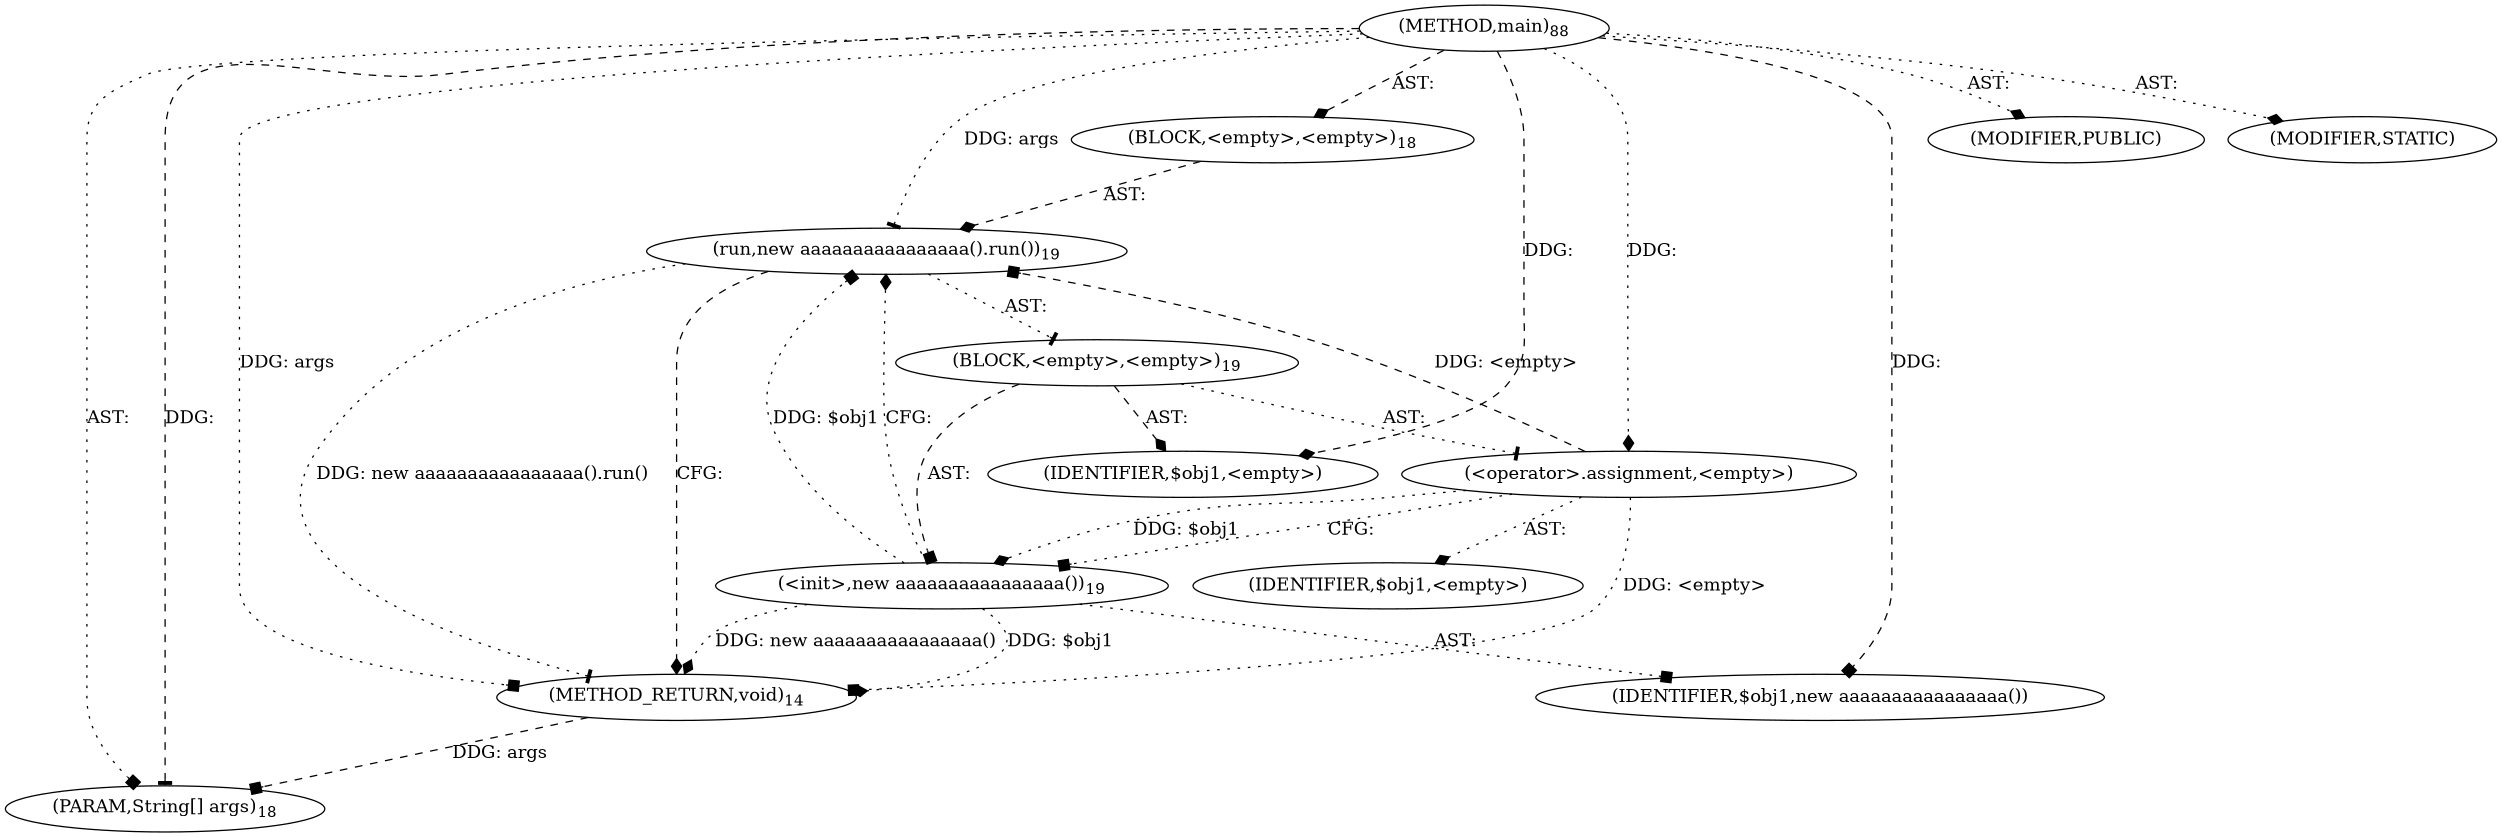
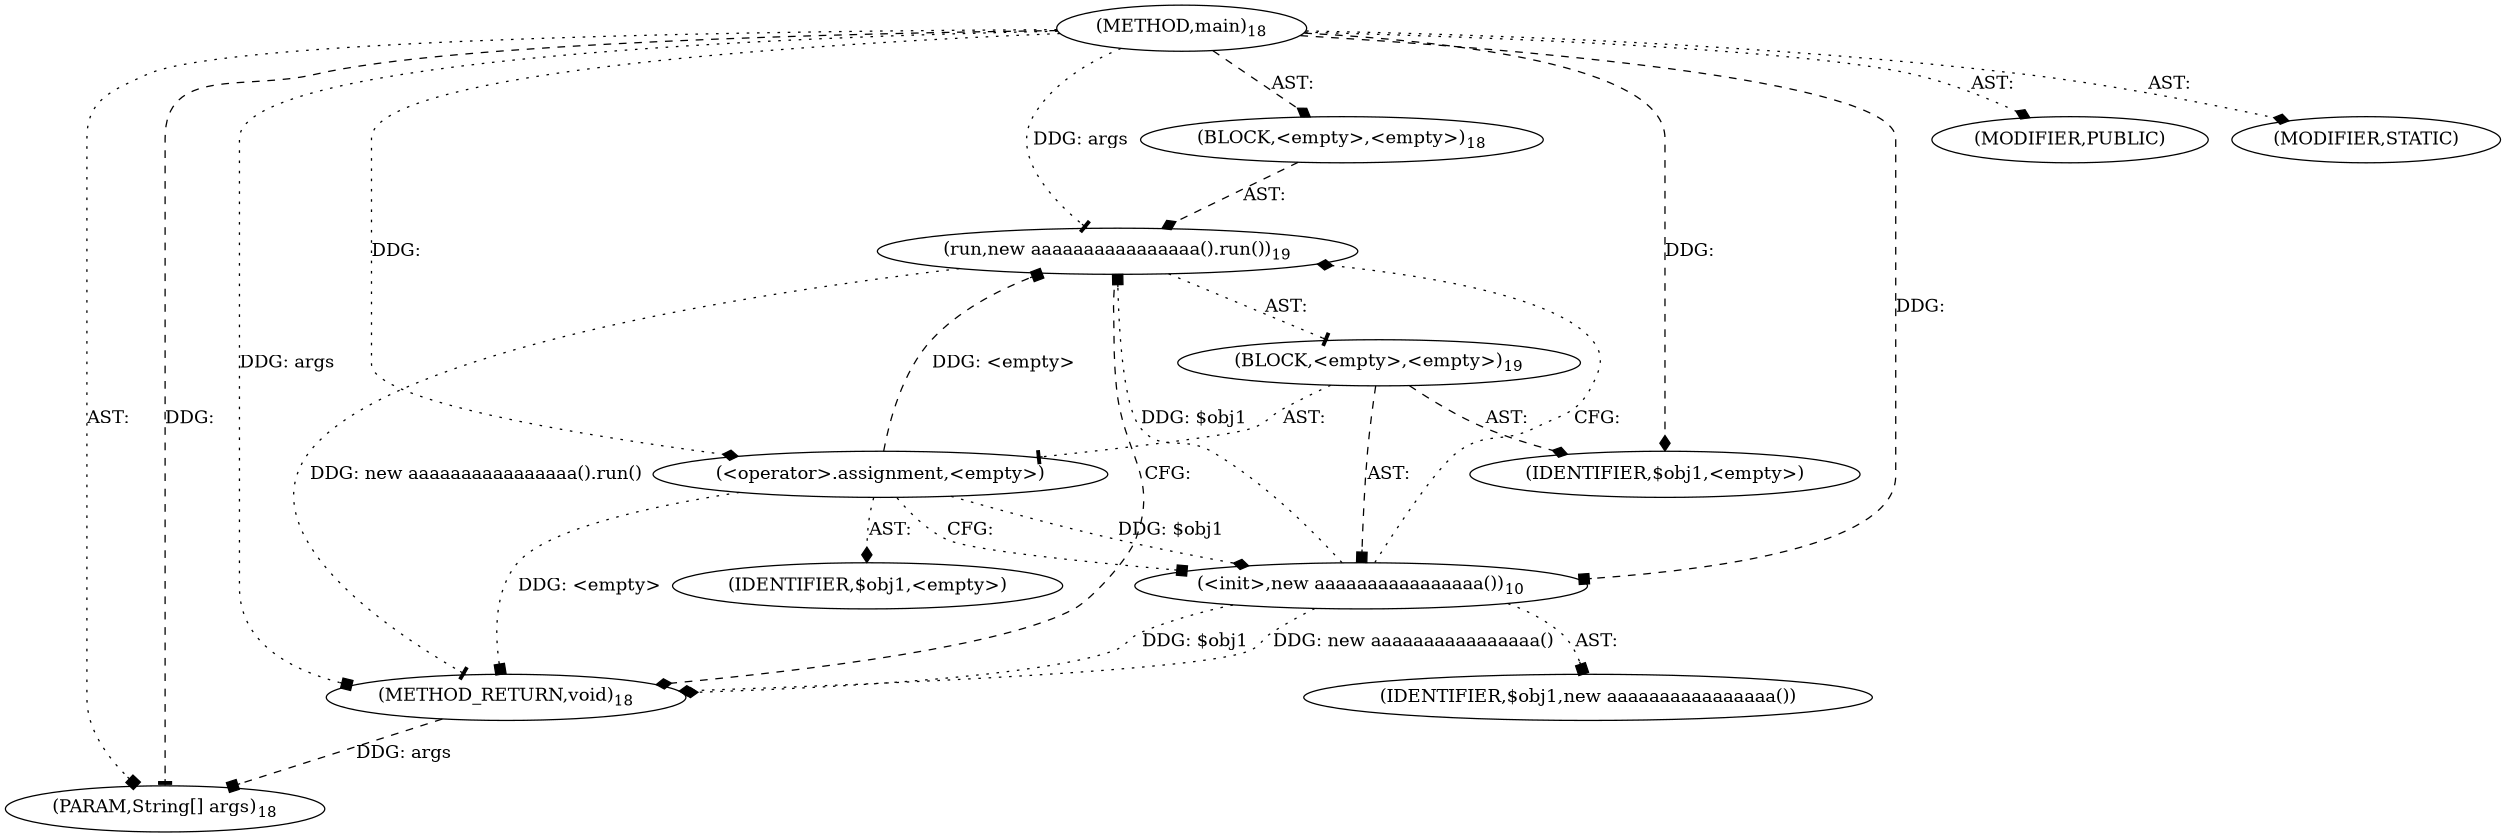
node "(METHOD,main)": text "88" -> "18"
edge "(METHOD,main)" -> "(IDENTIFIER,$obj1,new aaaaaaaaaaaaaaaa())": now "(METHOD,main)" -> "(<init>,new aaaaaaaaaaaaaaaa())"
node "(<init>,new aaaaaaaaaaaaaaaa())": text "19" -> "10"
node "(METHOD_RETURN,void)": text "14" -> "18"
